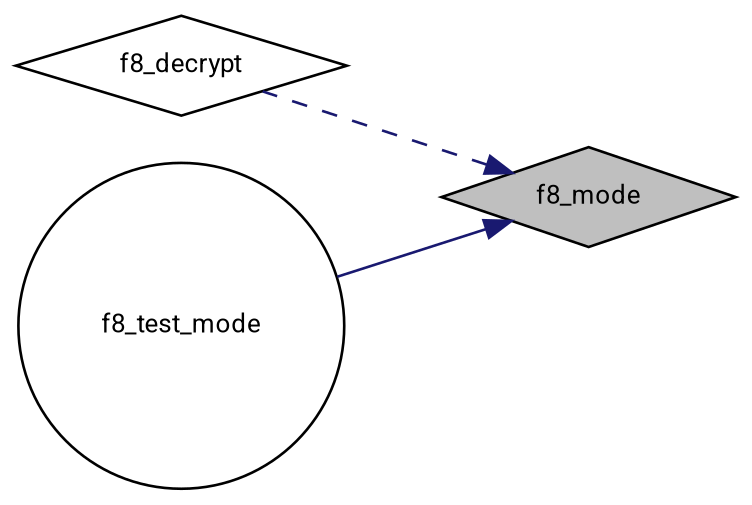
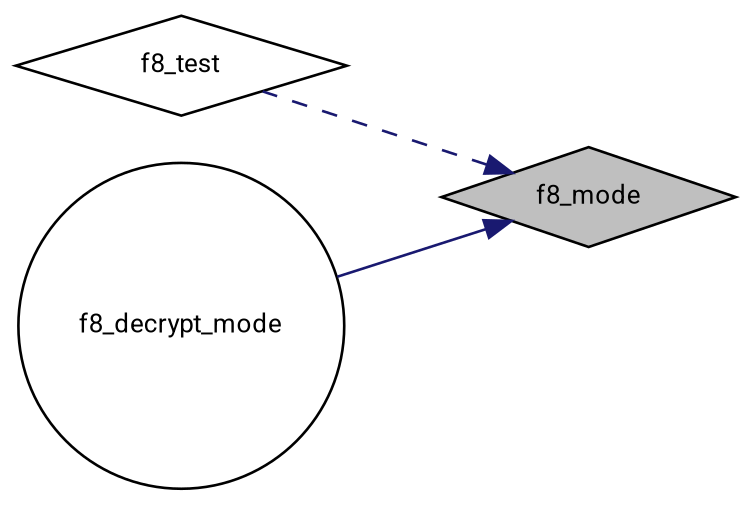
node "f8_decrypt": label "f8_decrypt" -> "f8_test"
node "f8_test_mode": label "f8_test_mode" -> "f8_decrypt_mode"
